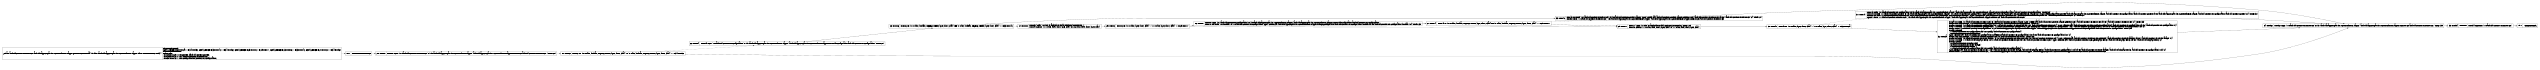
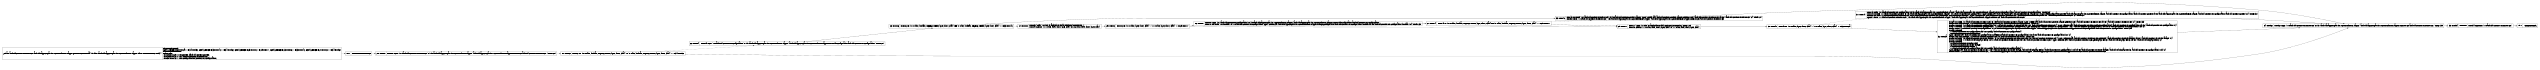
node "32: 0x002a": text "0x0046: CONST" -> "0x0046: INVOKE"
